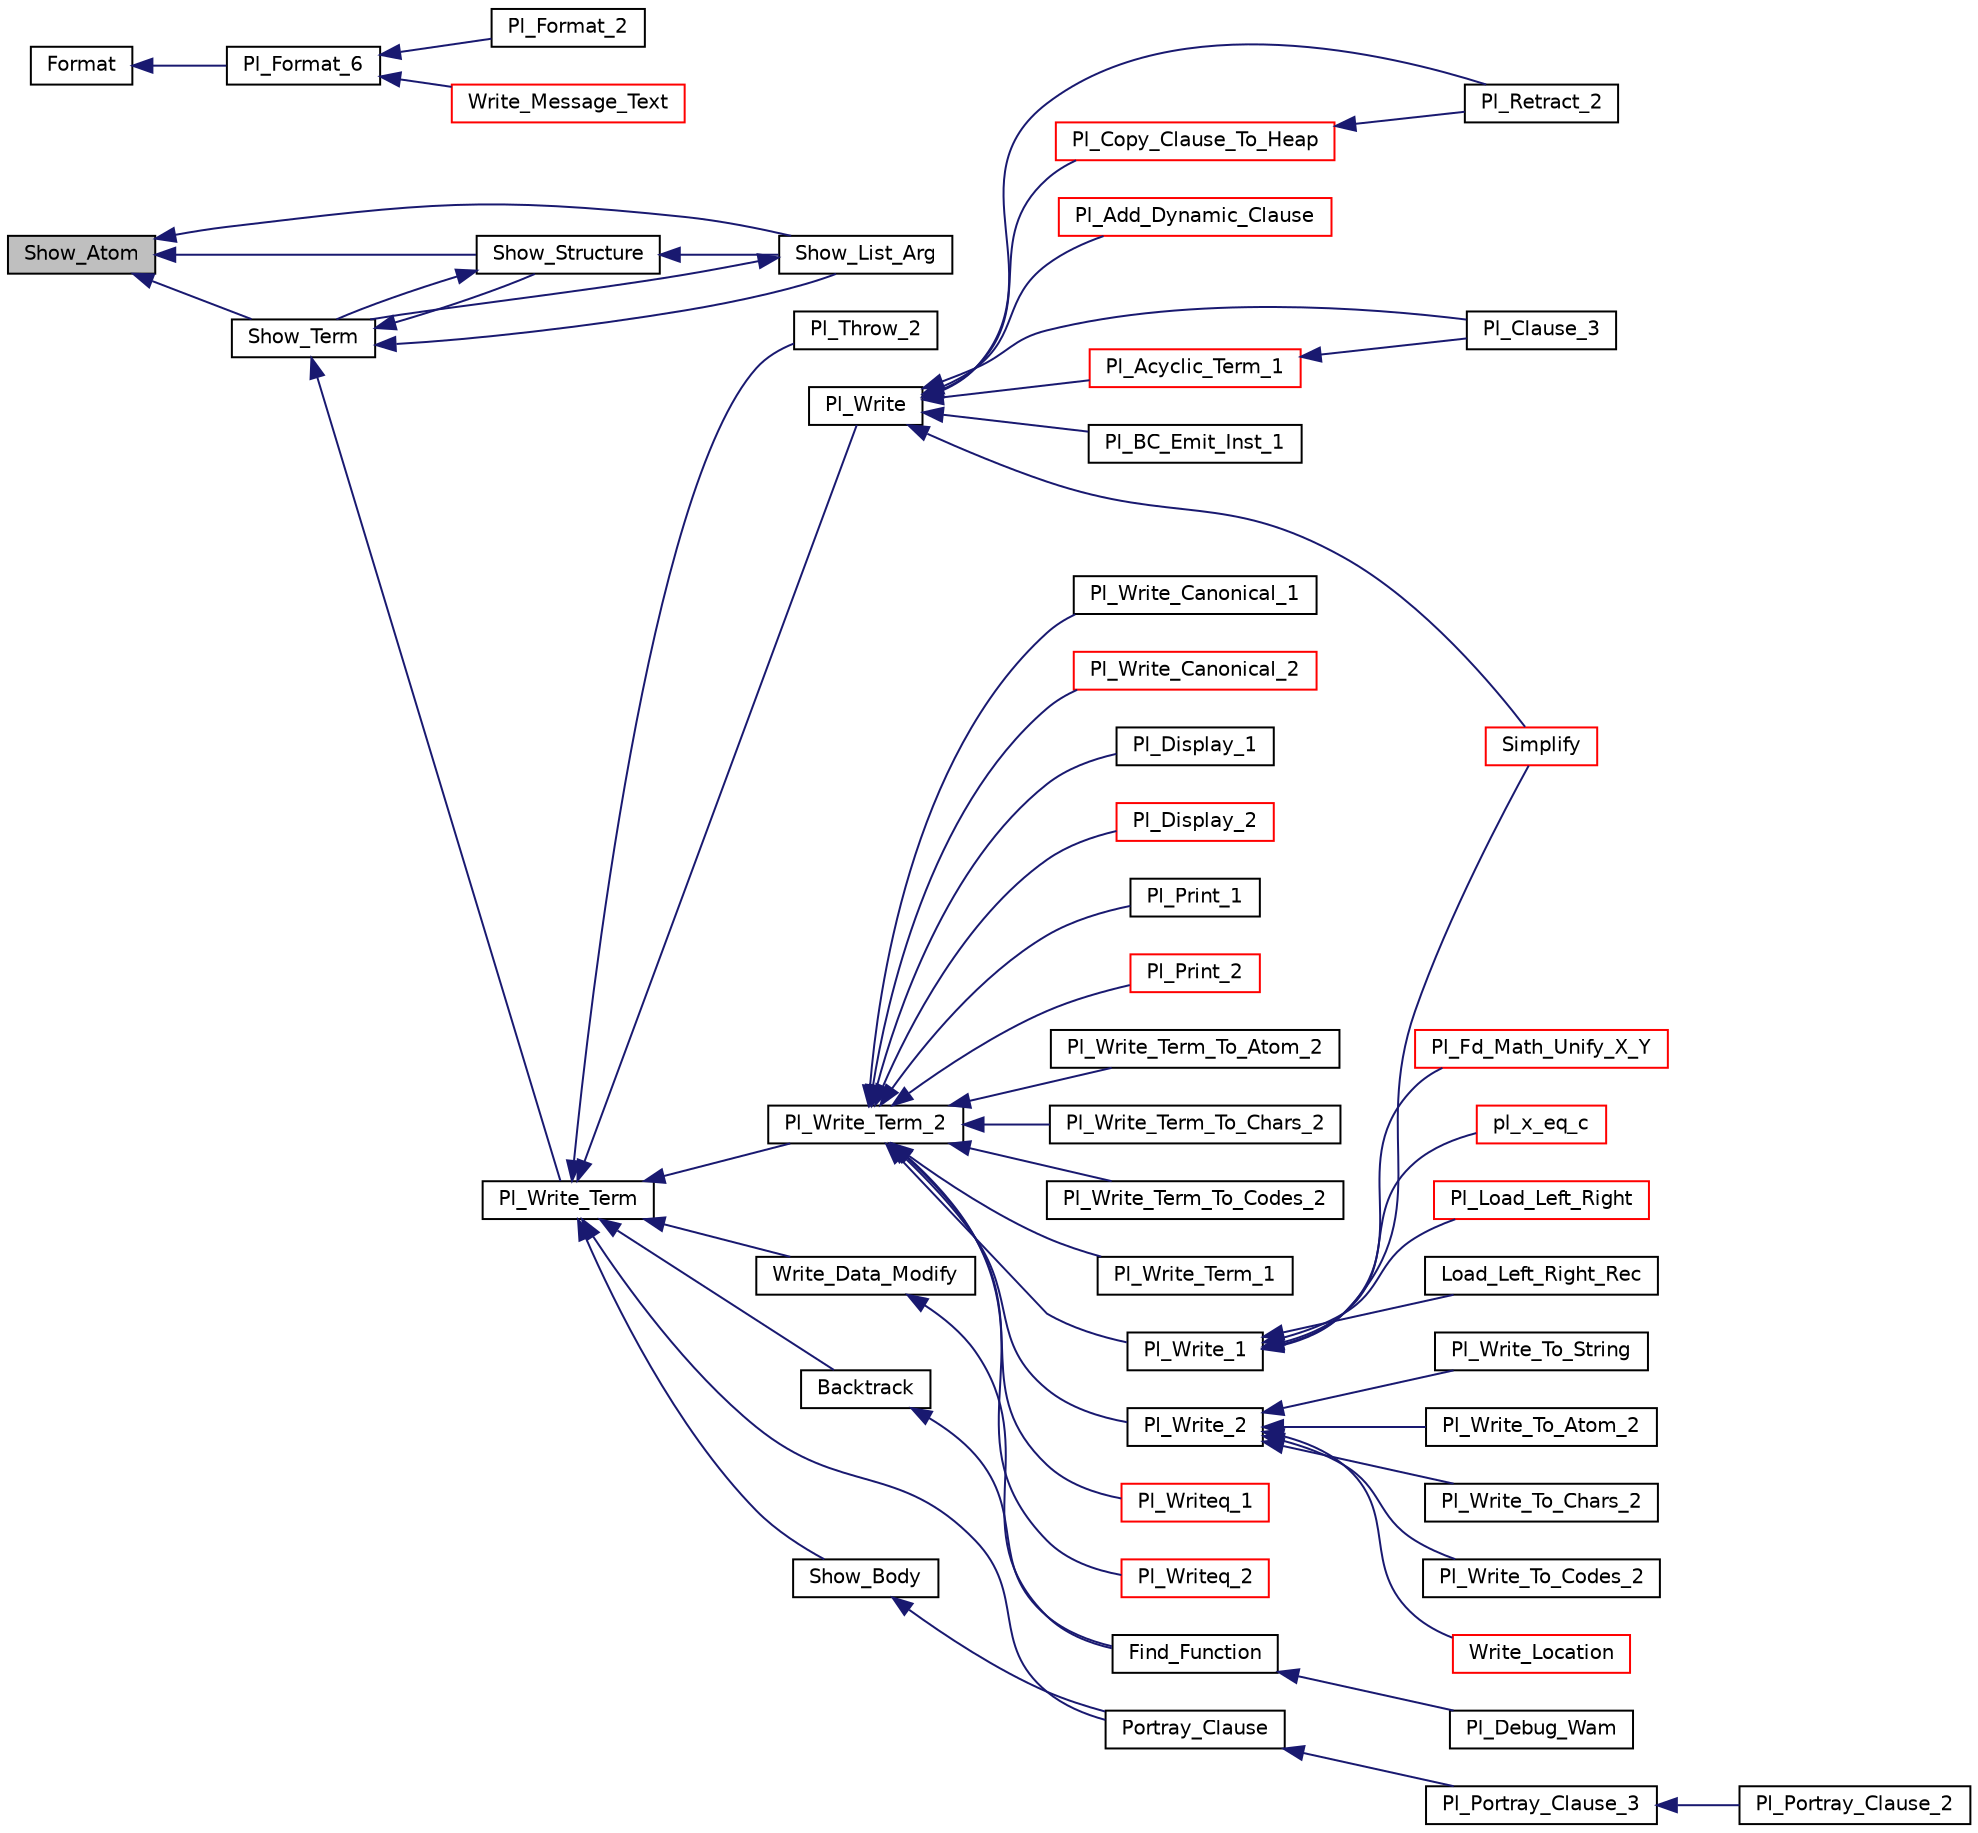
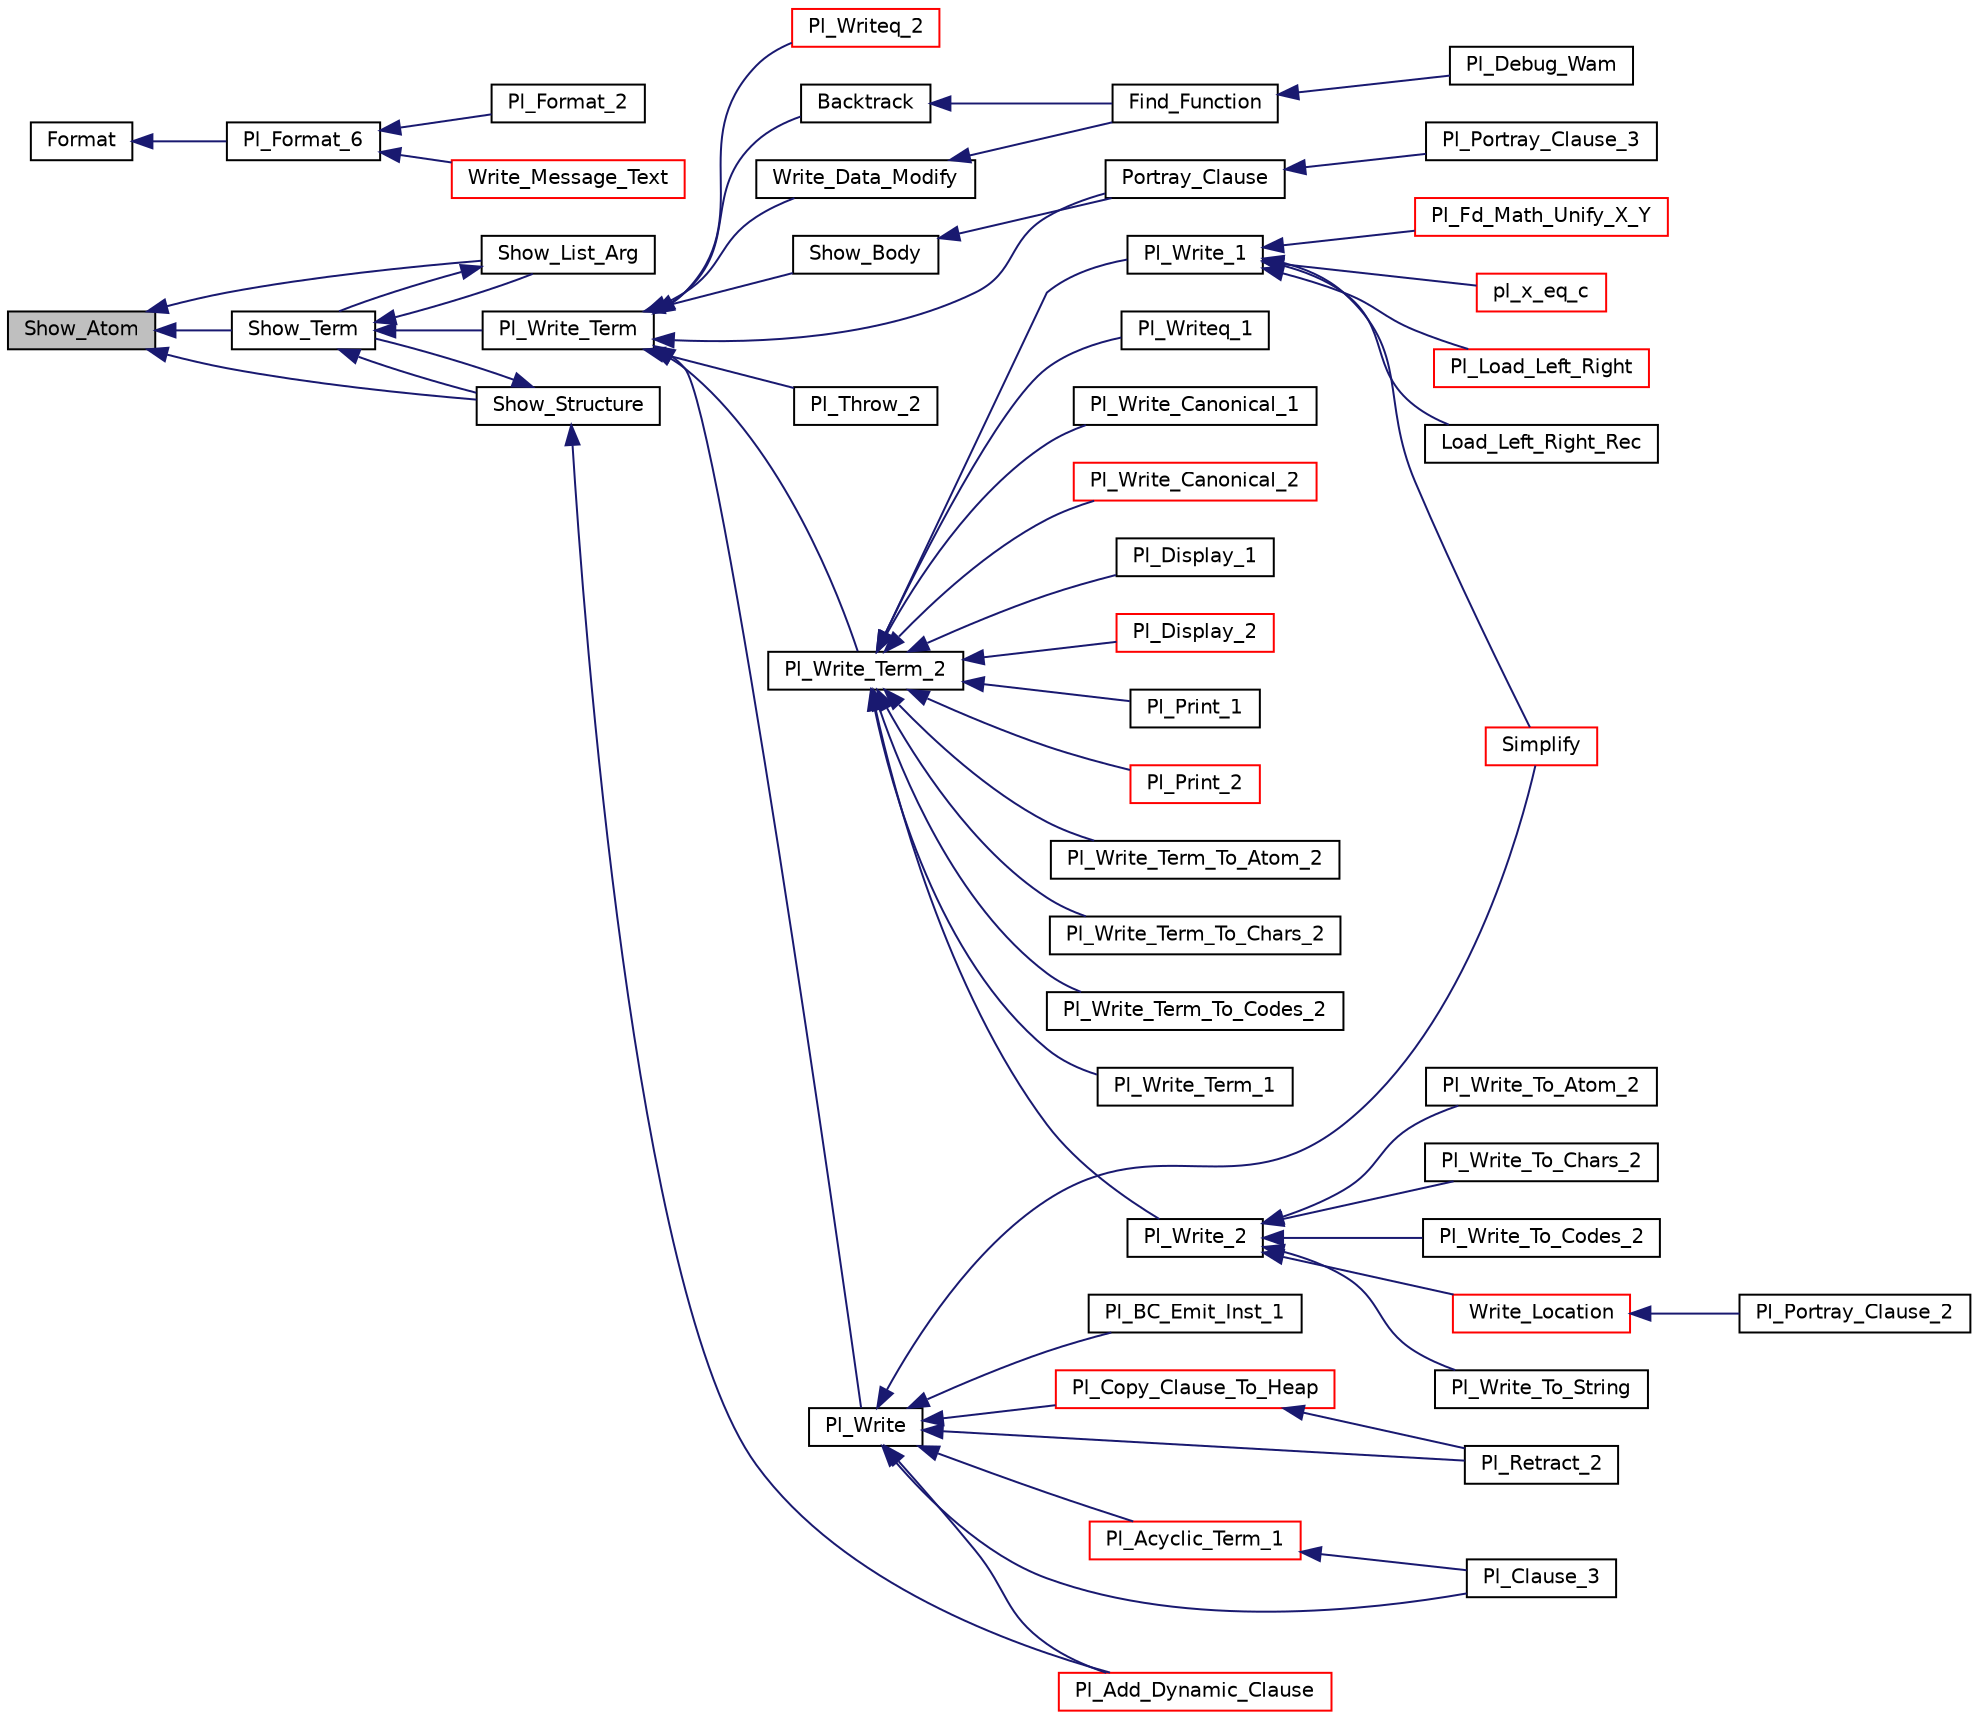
edge "Show_List_Arg" -> "Show_Structure": now "Pl_Add_Dynamic_Clause" -> "Show_Structure"
node "Pl_Writeq_1": color red -> black
edge "Pl_Writeq_2" -> "Pl_Write_Term_2": now "Pl_Writeq_2" -> "Pl_Write_Term"
edge "Pl_Portray_Clause_2" -> "Pl_Portray_Clause_3": now "Pl_Portray_Clause_2" -> "Write_Location"
